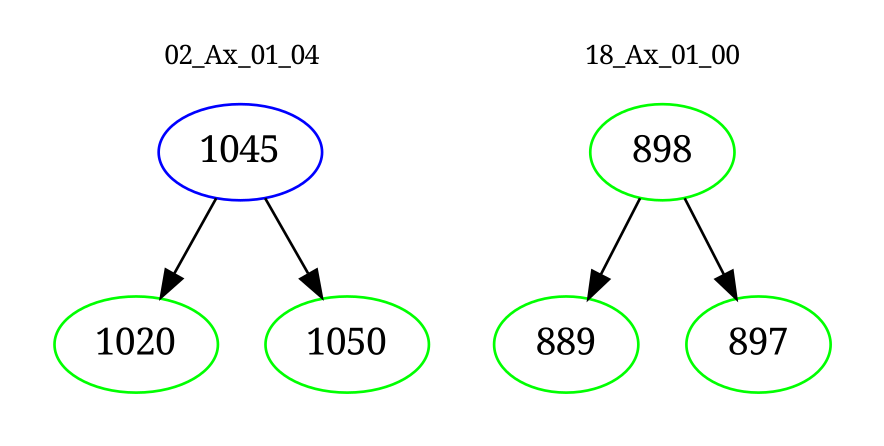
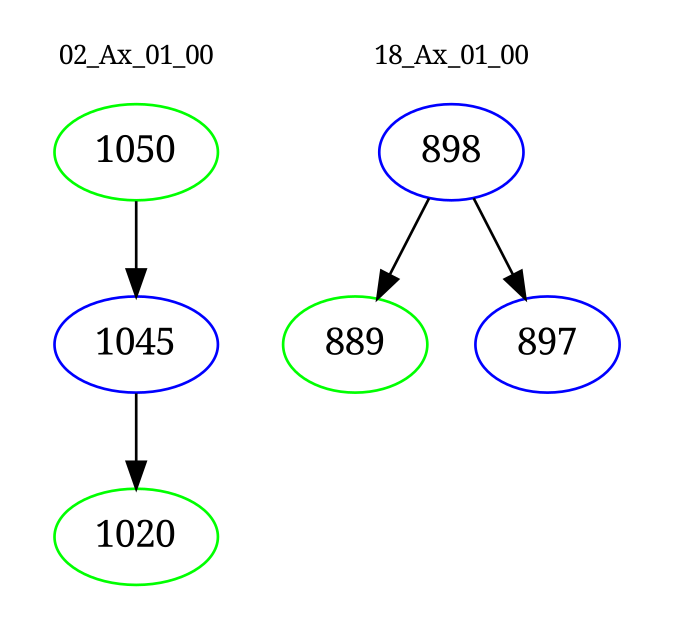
cluster "02_Ax_01_04": label "02_Ax_01_04" -> "02_Ax_01_00"
node "898": color green -> blue
edge "1045" -> "1050": reversed
node "897": color green -> blue
